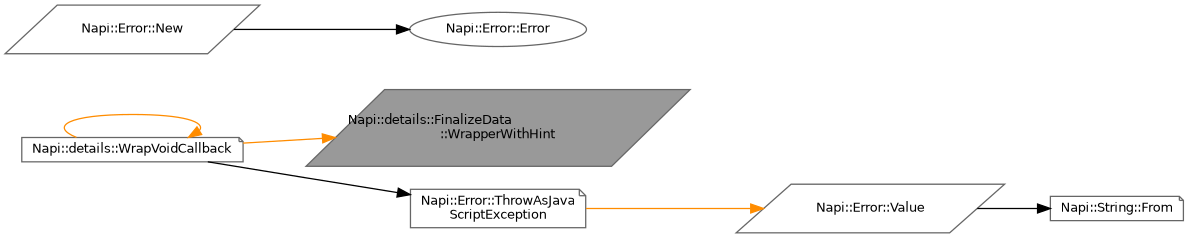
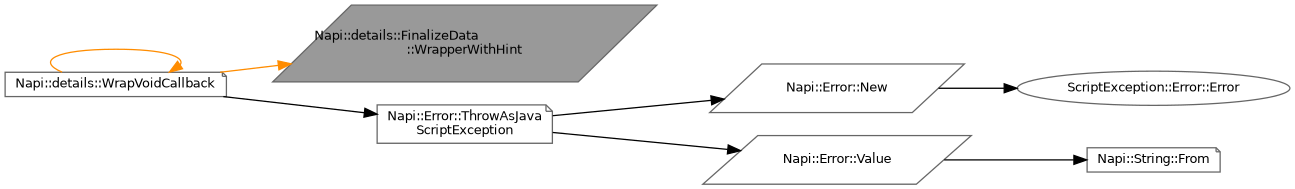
node "Napi::Error::Error": label "Napi::Error::Error" -> "ScriptException::Error::Error"
edge "Napi::Error::ThrowAsJava ScriptException" -> "Napi::Error::New": added
edge "Napi::Error::ThrowAsJava ScriptException" -> "Napi::Error::Value": color darkorange -> black
